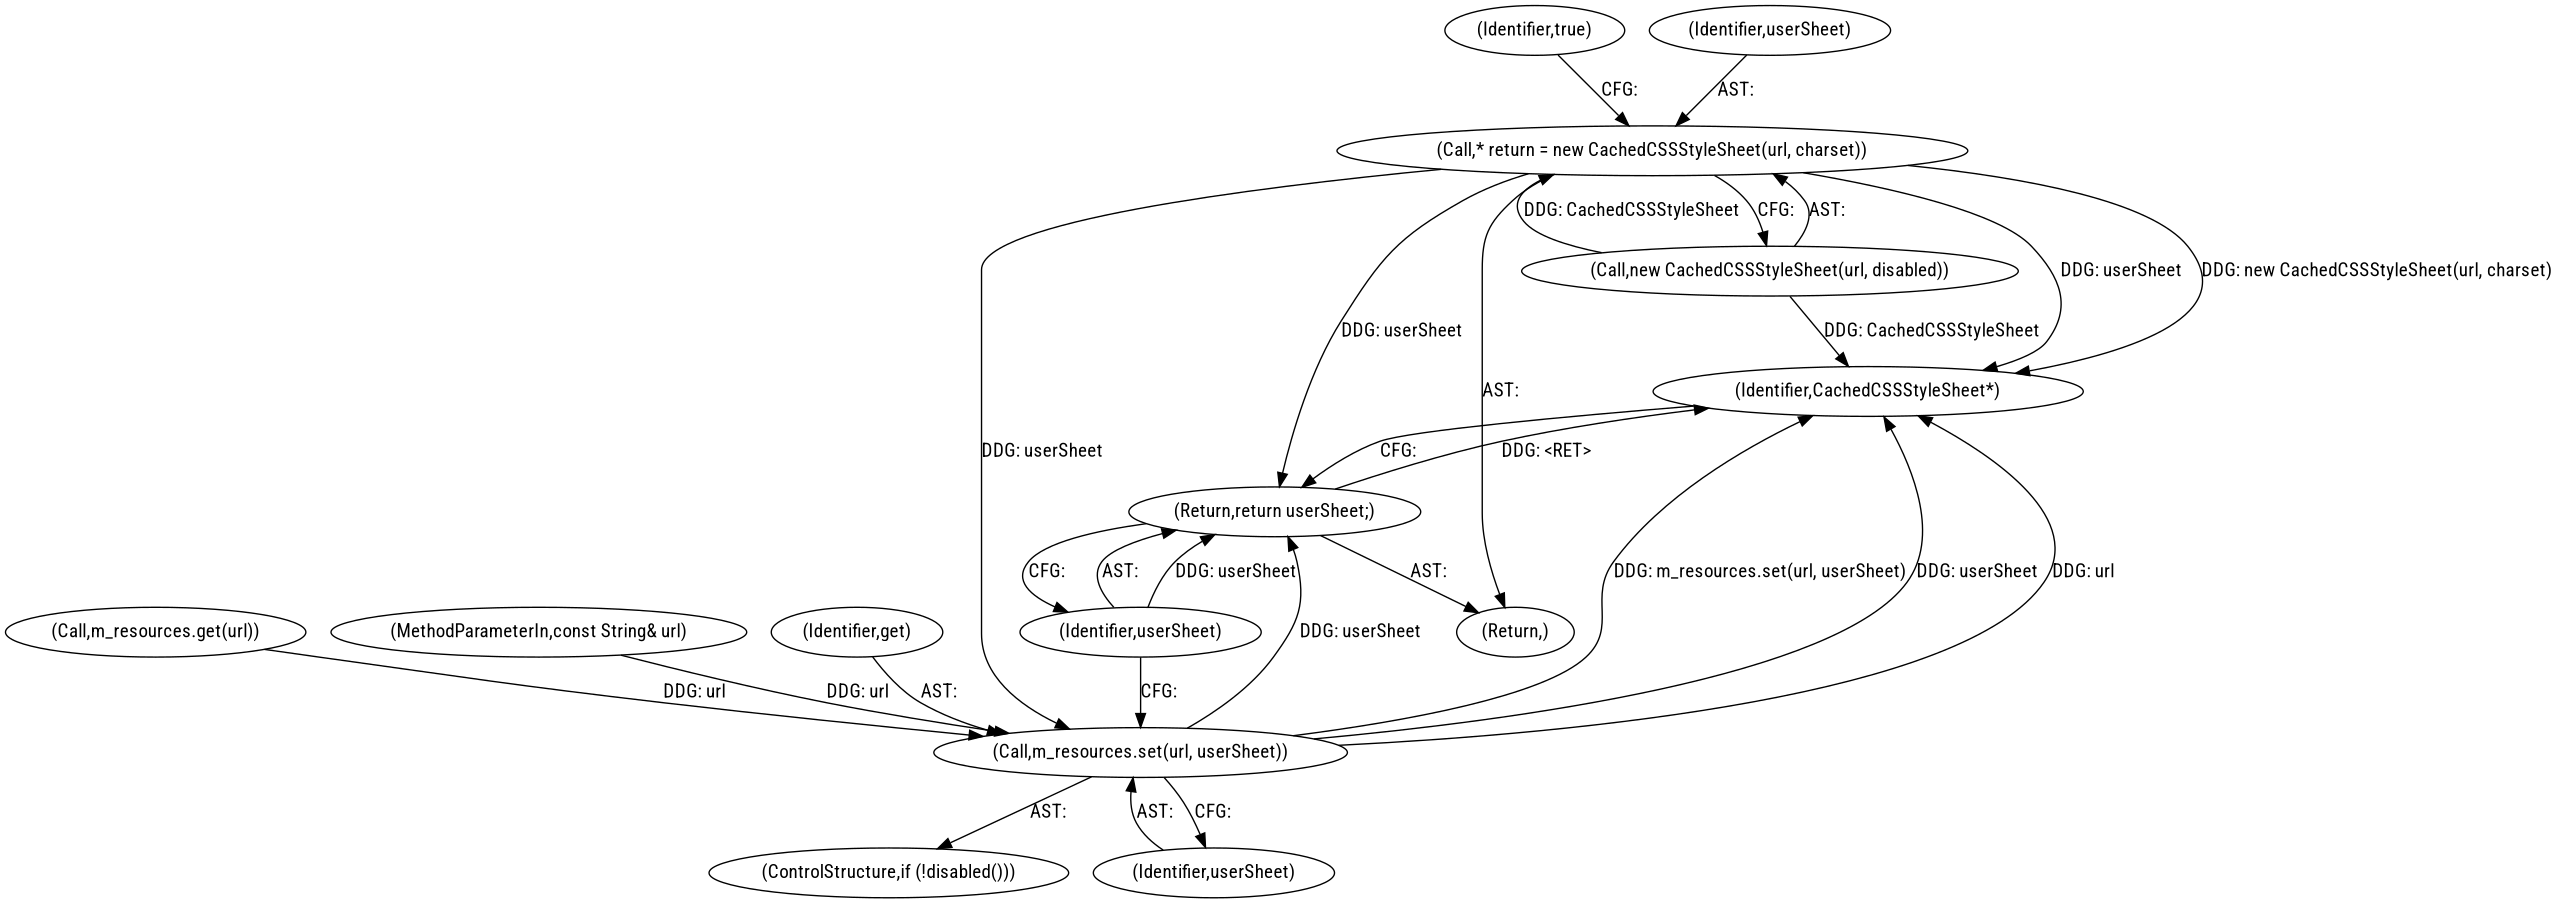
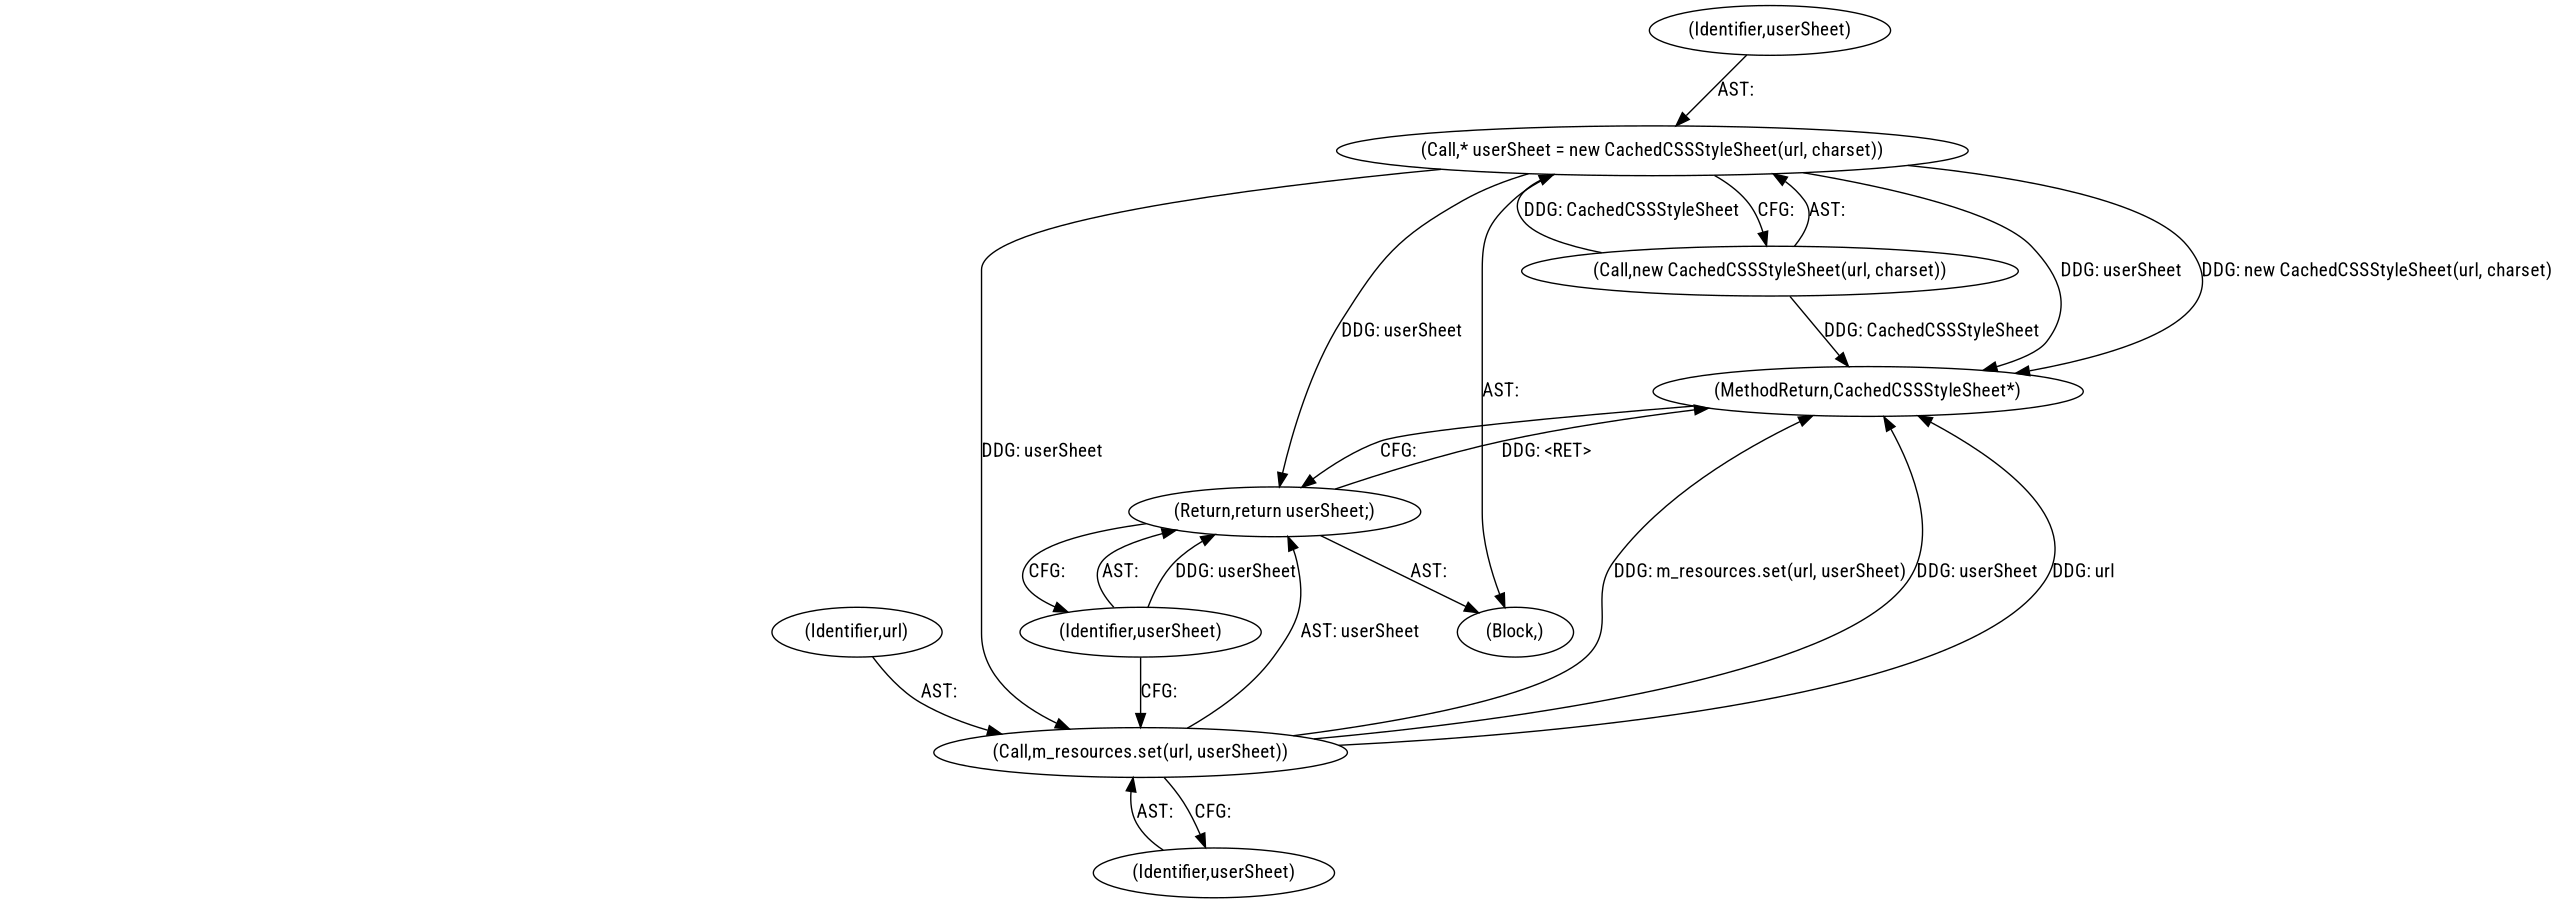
node "(Identifier,true)": removed
node "(Call,* return = new CachedCSSStyleSheet(url, charset))": label "(Call,* return = new CachedCSSStyleSheet(url, charset))" -> "(Call,* userSheet = new CachedCSSStyleSheet(url, charset))"
node "(Call,new CachedCSSStyleSheet(url, disabled))": label "(Call,new CachedCSSStyleSheet(url, disabled))" -> "(Call,new CachedCSSStyleSheet(url, charset))"
node "(Identifier,CachedCSSStyleSheet*)": label "(Identifier,CachedCSSStyleSheet*)" -> "(MethodReturn,CachedCSSStyleSheet*)"
node "(Call,m_resources.get(url))": removed
node "(MethodParameterIn,const String& url)": removed
node "(Identifier,get)": label "(Identifier,get)" -> "(Identifier,url)"
edge "(Call,m_resources.set(url, userSheet))" -> "(Return,return userSheet;)": label "DDG: userSheet" -> "AST: userSheet"
node "(Return,)": label "(Return,)" -> "(Block,)"
node "(ControlStructure,if (!disabled()))": removed
